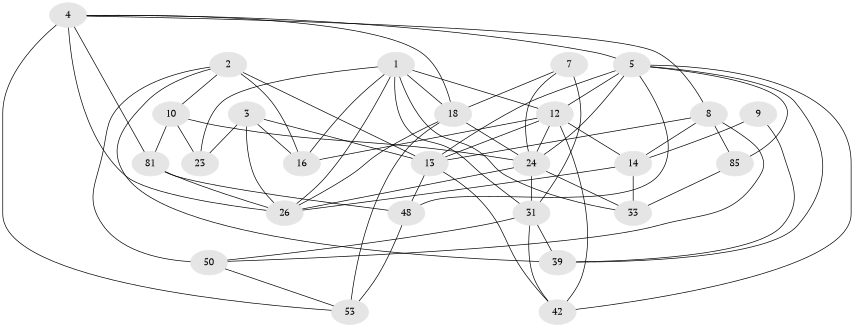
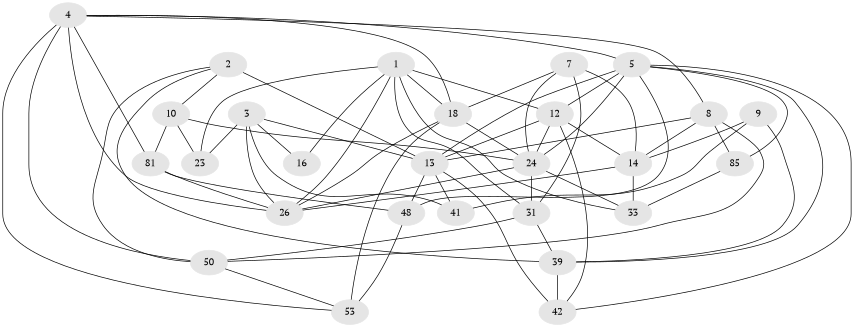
edge "7" -- "14": added
edge "2" -- "16": removed
edge "12" -- "16": removed
edge "4" -- "50": added
node "41": added
edge "31" -- "42": now "39" -- "42"
